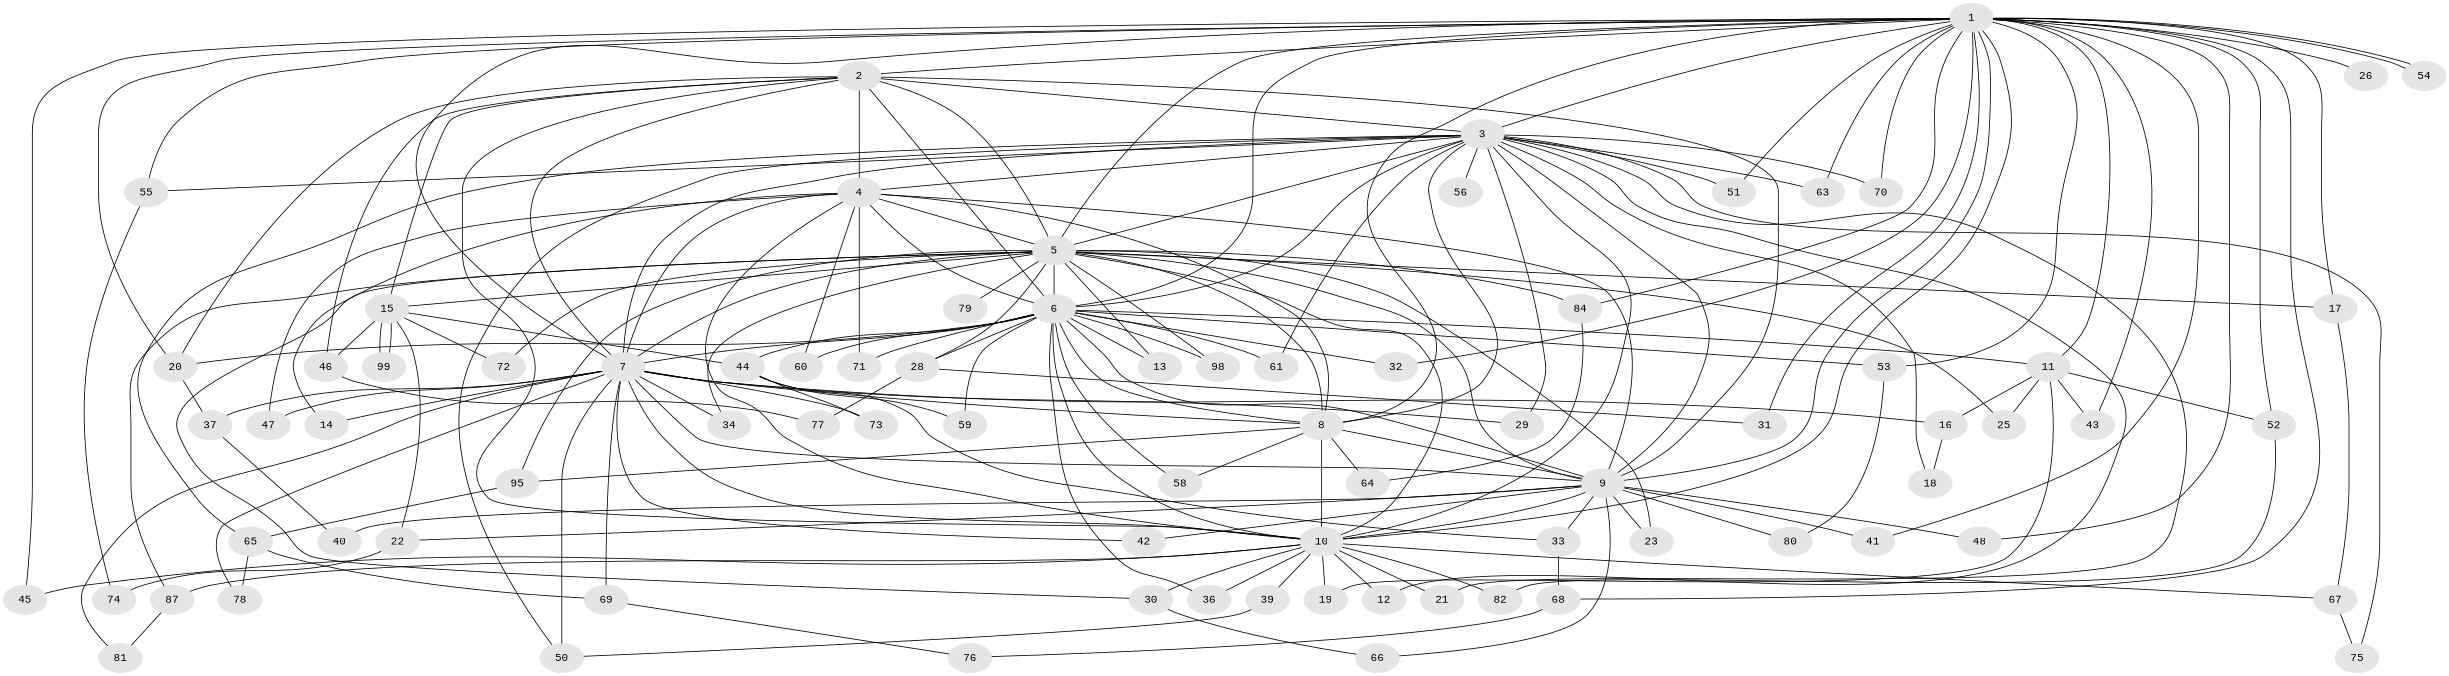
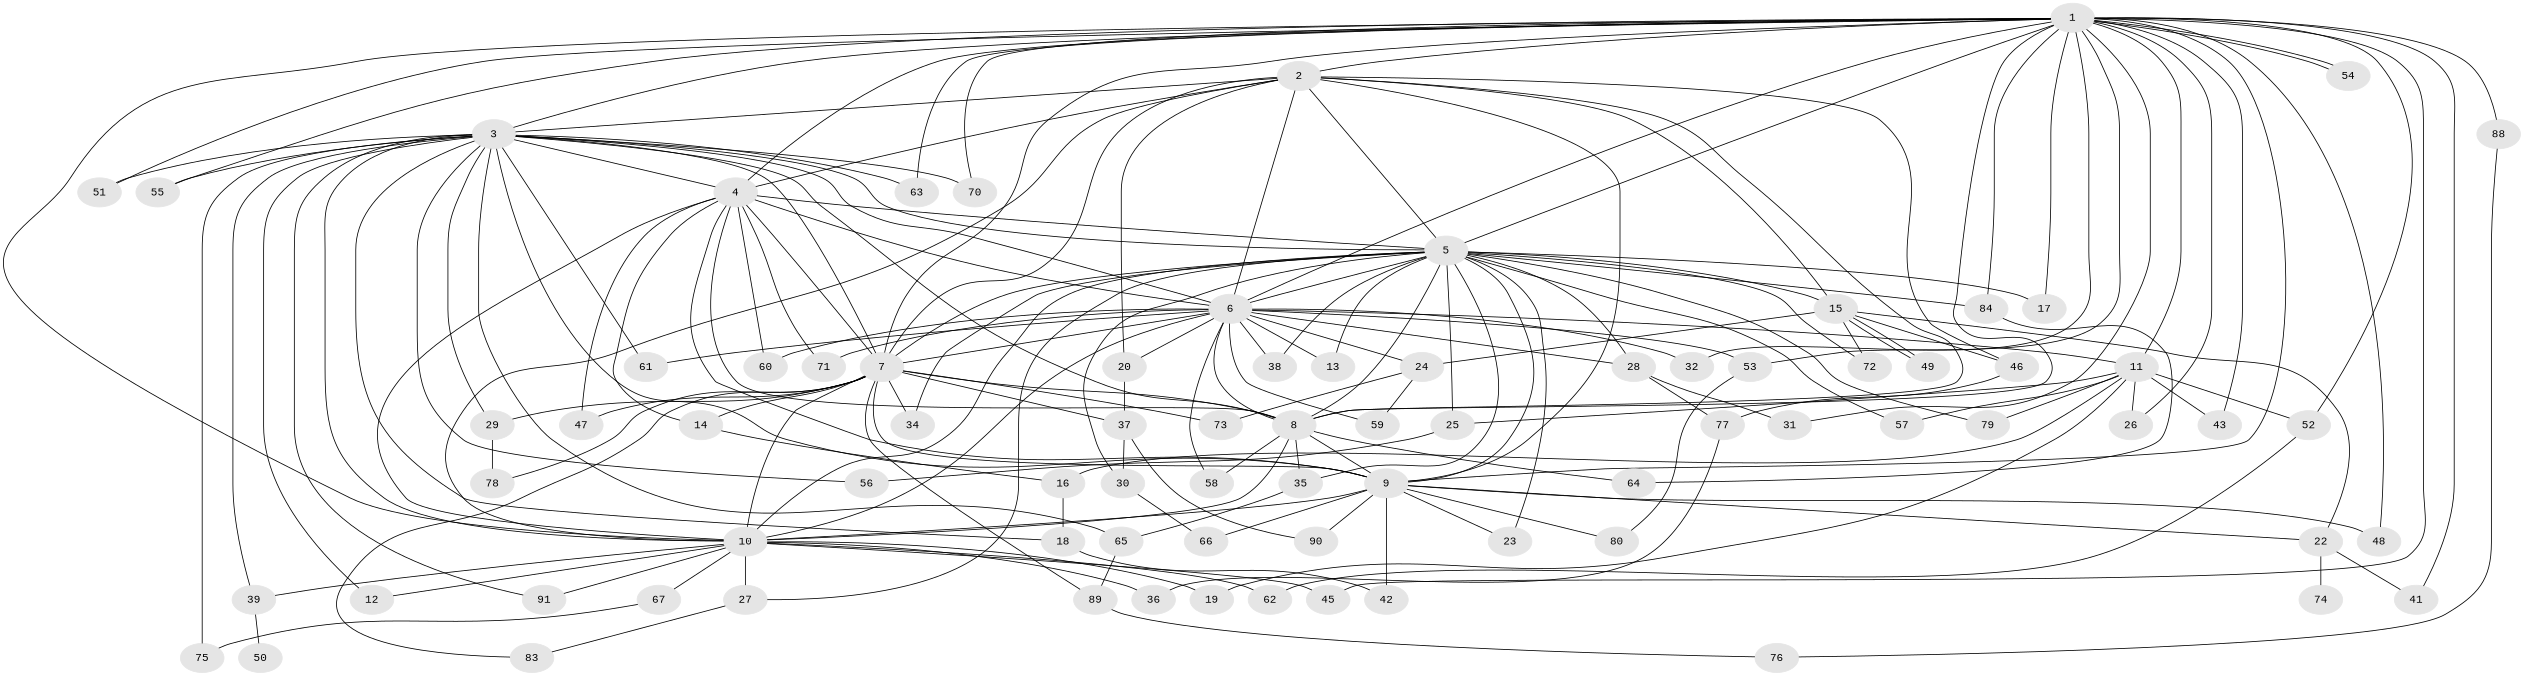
edge "1" -- "20": now "1" -- "4"
edge "3" -- "50": now "3" -- "39"
edge "2" -- "8": added
node "99": label "99" -> "49"
node "44": label "44" -> "24"
node "98": label "98" -> "38"
edge "55" -- "74": removed
edge "11" -- "26": added
edge "11" -- "79": added
edge "7" -- "16": now "14" -- "16"
edge "6" -- "9": removed
node "57": added
edge "17" -- "67": removed
edge "25" -- "56": added
node "95": label "95" -> "35"
edge "6" -- "36": now "77" -- "36"
edge "7" -- "50": removed
edge "9" -- "41": now "22" -- "41"
edge "7" -- "42": now "18" -- "42"
node "40": label "40" -> "90"
node "33": removed
edge "10" -- "30": now "37" -- "30"
edge "65" -- "78": now "29" -- "78"
node "87": label "87" -> "27"
node "69": label "69" -> "89"
node "21": label "21" -> "91"
node "82": label "82" -> "62"
node "68": label "68" -> "88"
node "81": label "81" -> "83"
